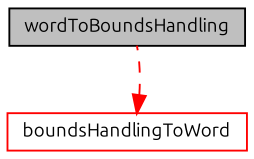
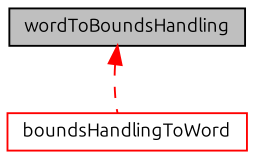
edge "wordToBoundsHandling" -> "boundsHandlingToWord": reversed
